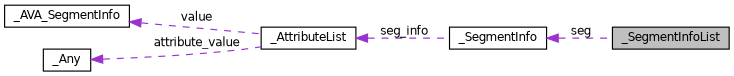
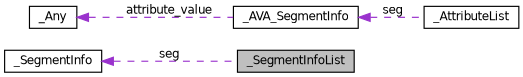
edge "_AttributeList" -> "_AVA_SegmentInfo": label " value" -> " seg"
edge "_SegmentInfo" -> "_AttributeList": removed, label "seg_info"
edge "_AttributeList" -> "_Any": now "_AVA_SegmentInfo" -> "_Any"
